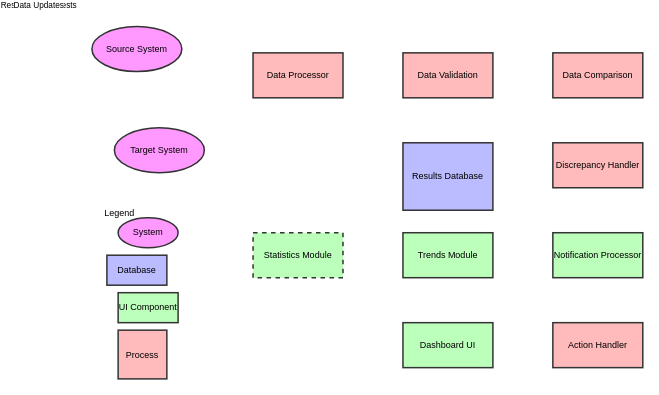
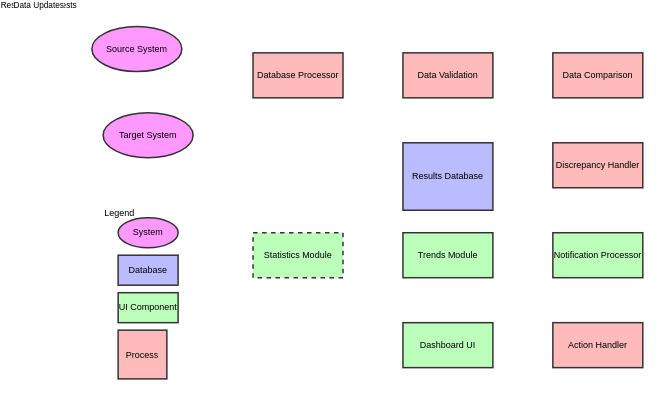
node "Data Processor": label "Data Processor" -> "Database Processor"
node "Target System": moved (159, 150) -> (148, 135)
node "Database": moved (137, 270) -> (148, 270)
